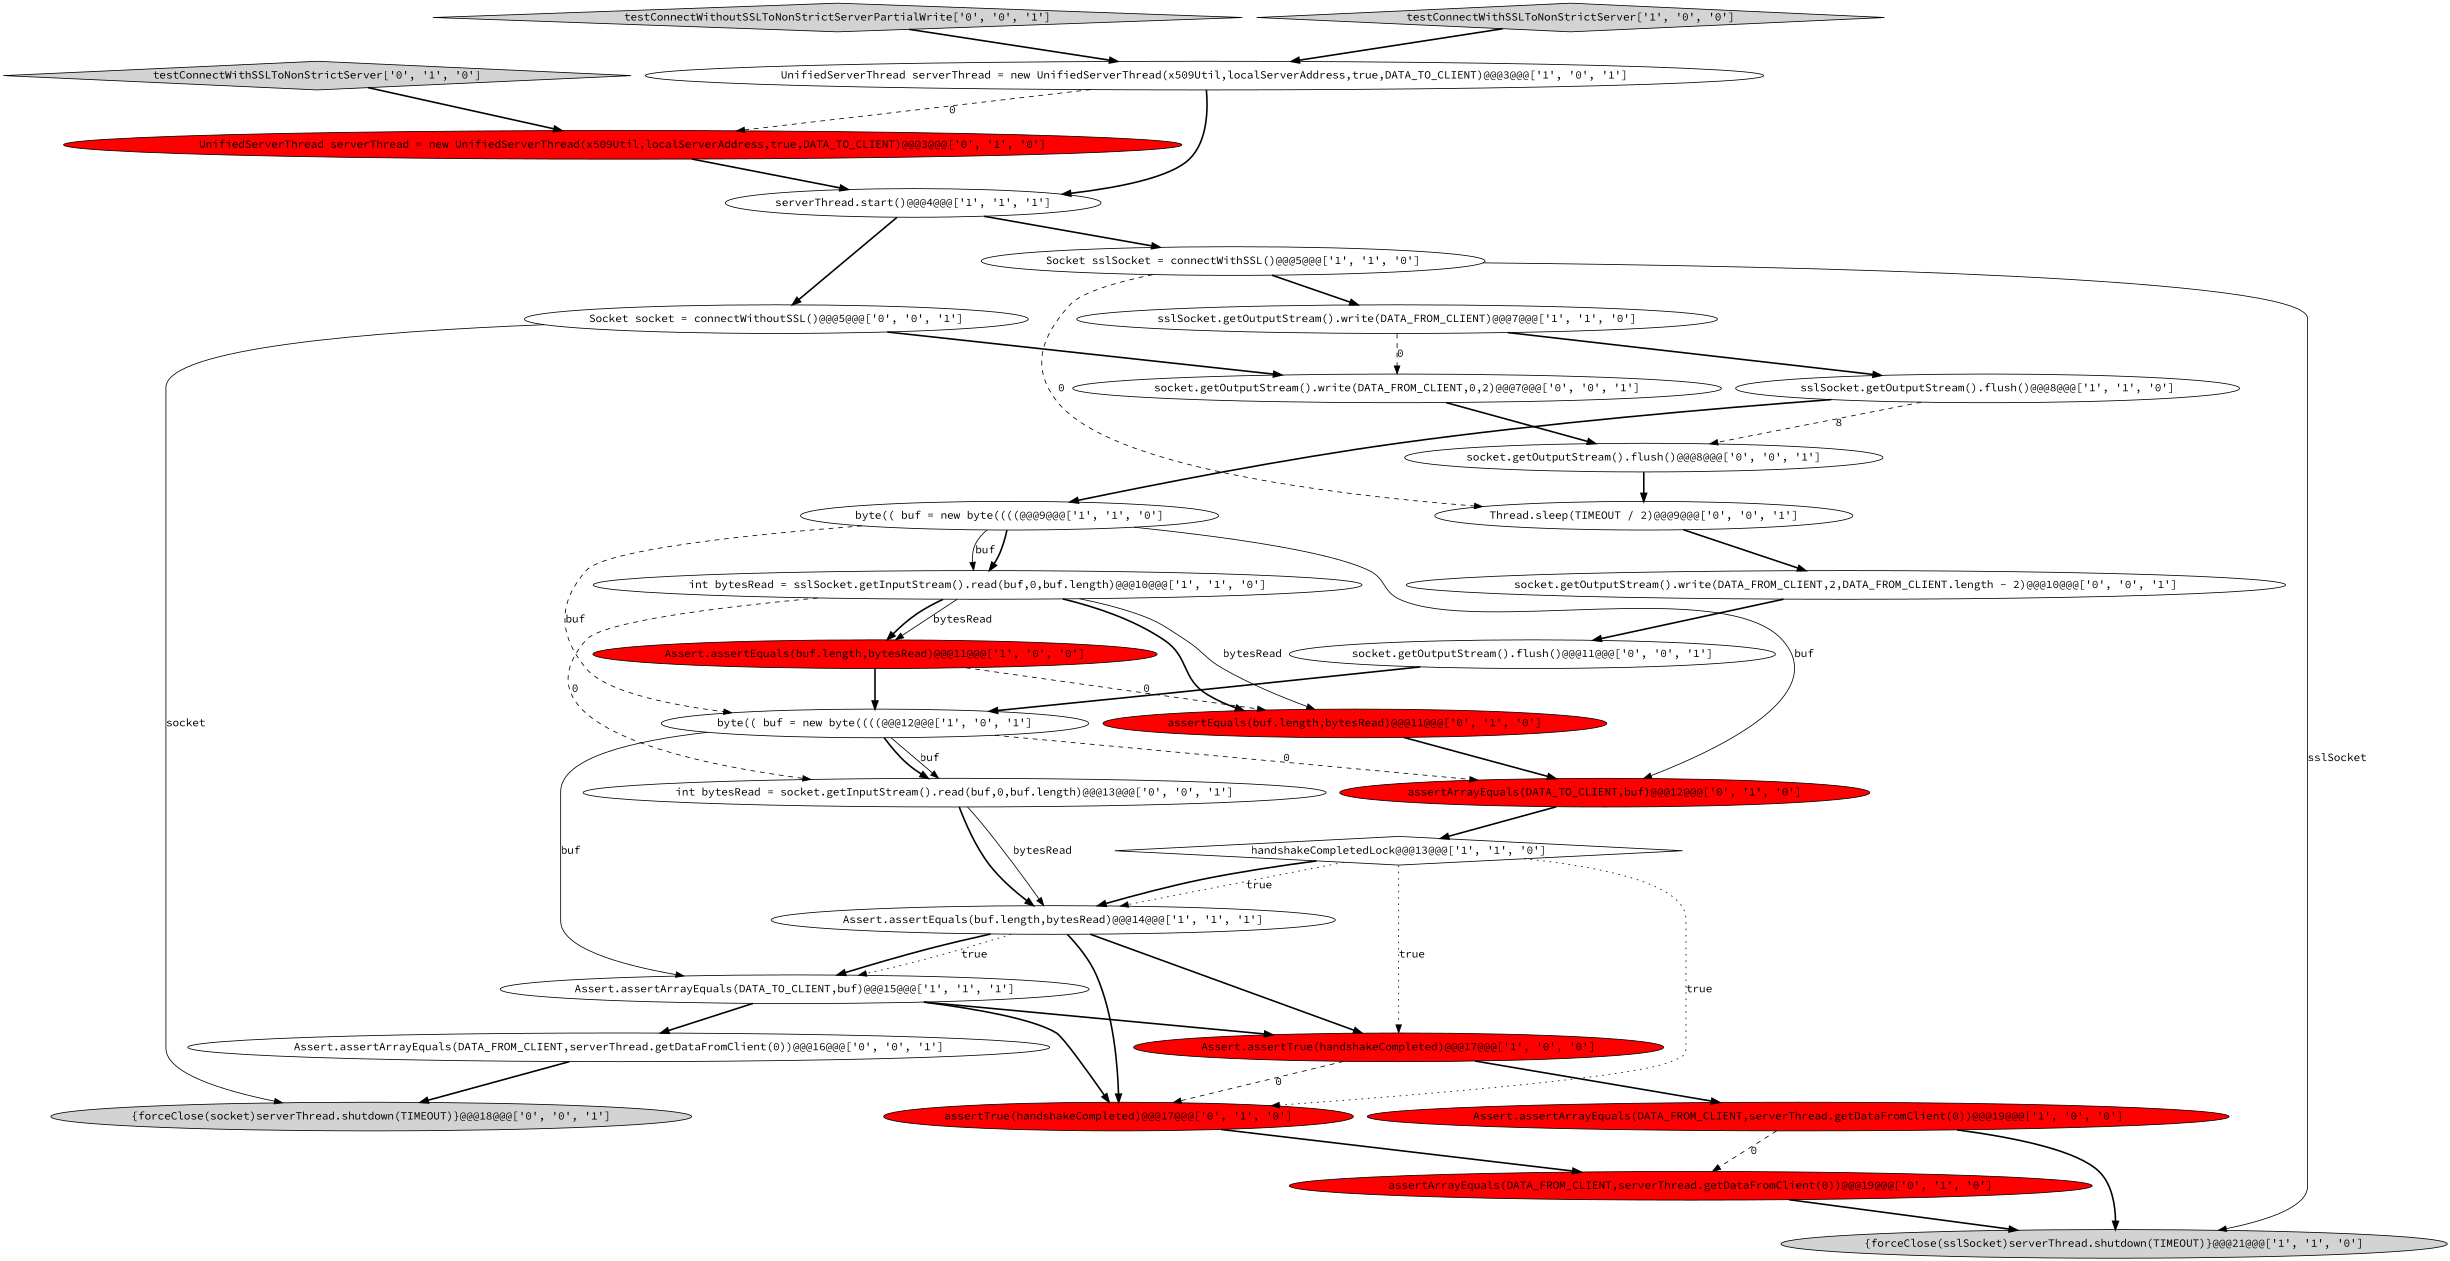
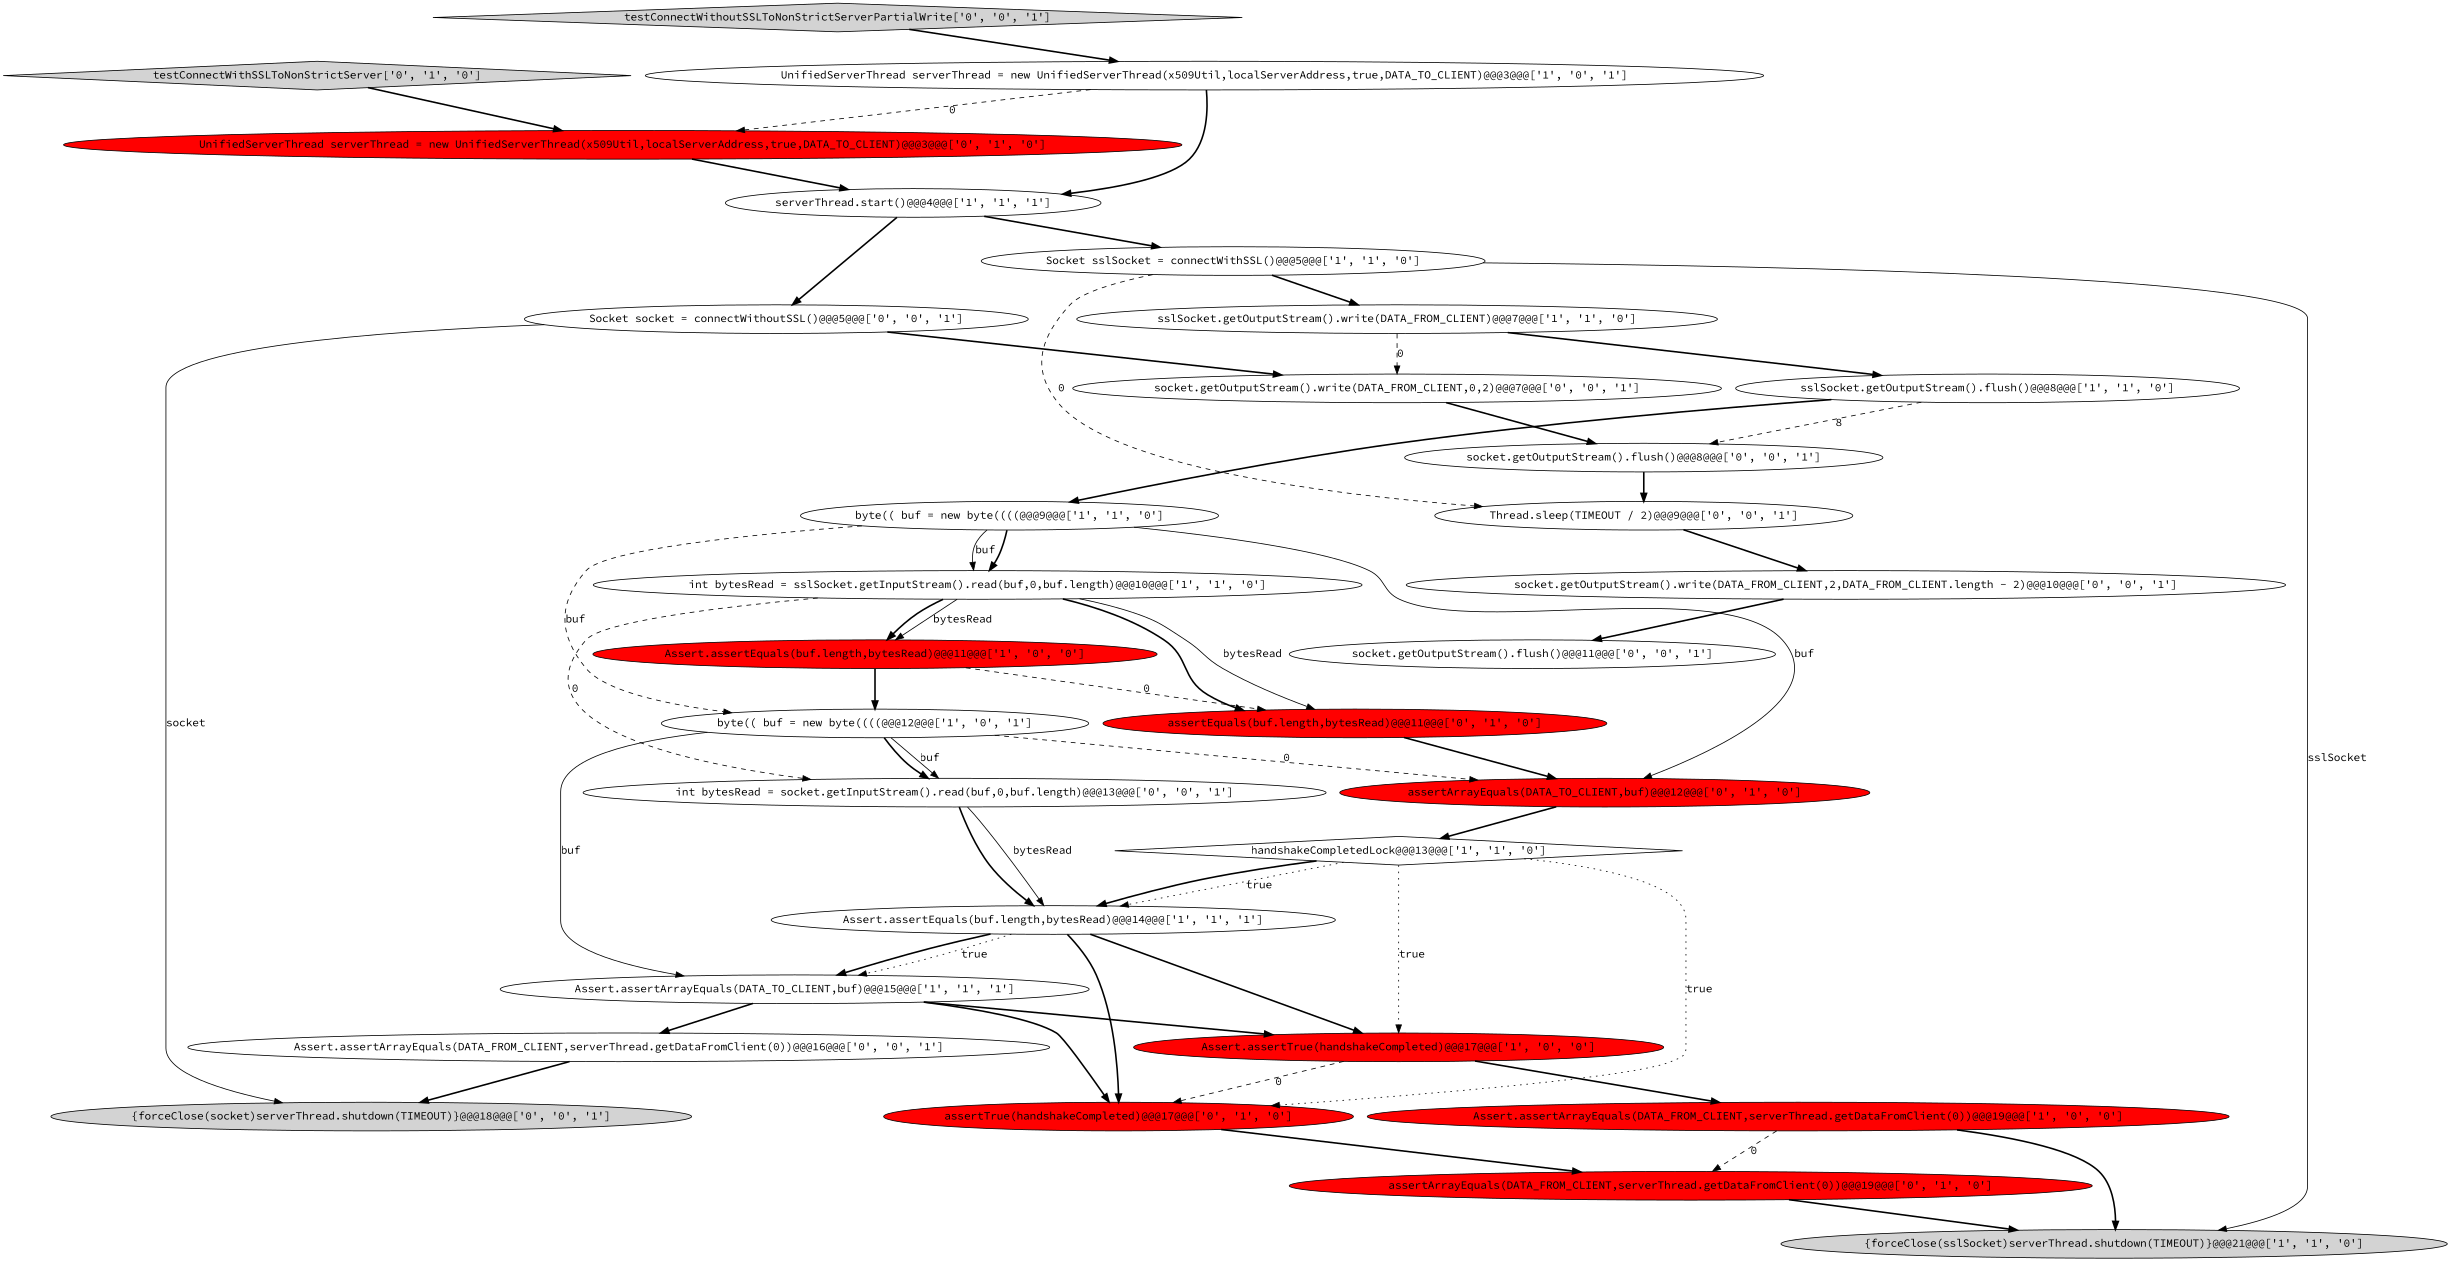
node "testConnectWithSSLToNonStrictServer['1', '0', '0']": removed
edge "socket.getOutputStream().flush()@@@11@@@['0', '0', '1']" -> "byte(( buf = new byte((((@@@12@@@['1', '0', '1']": removed
